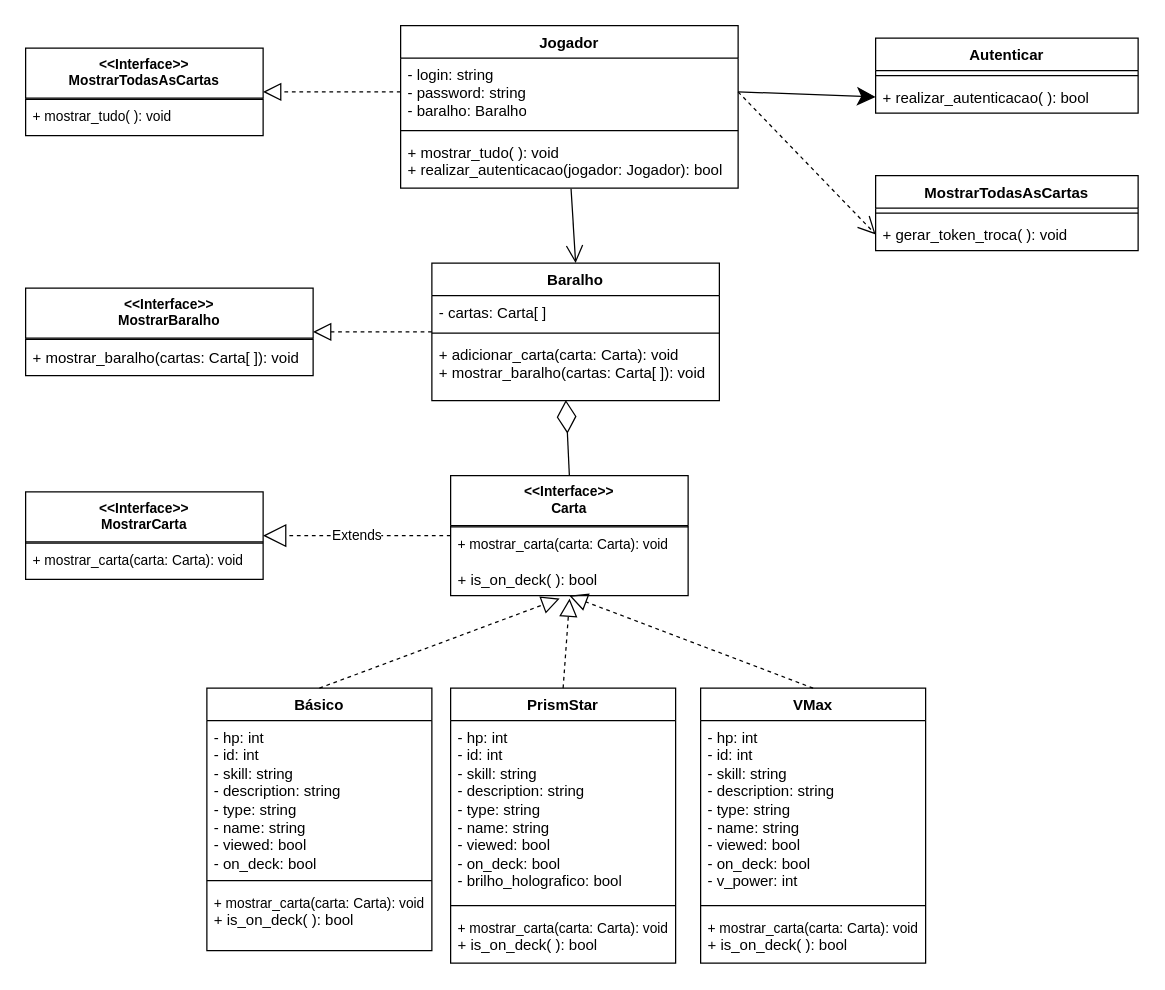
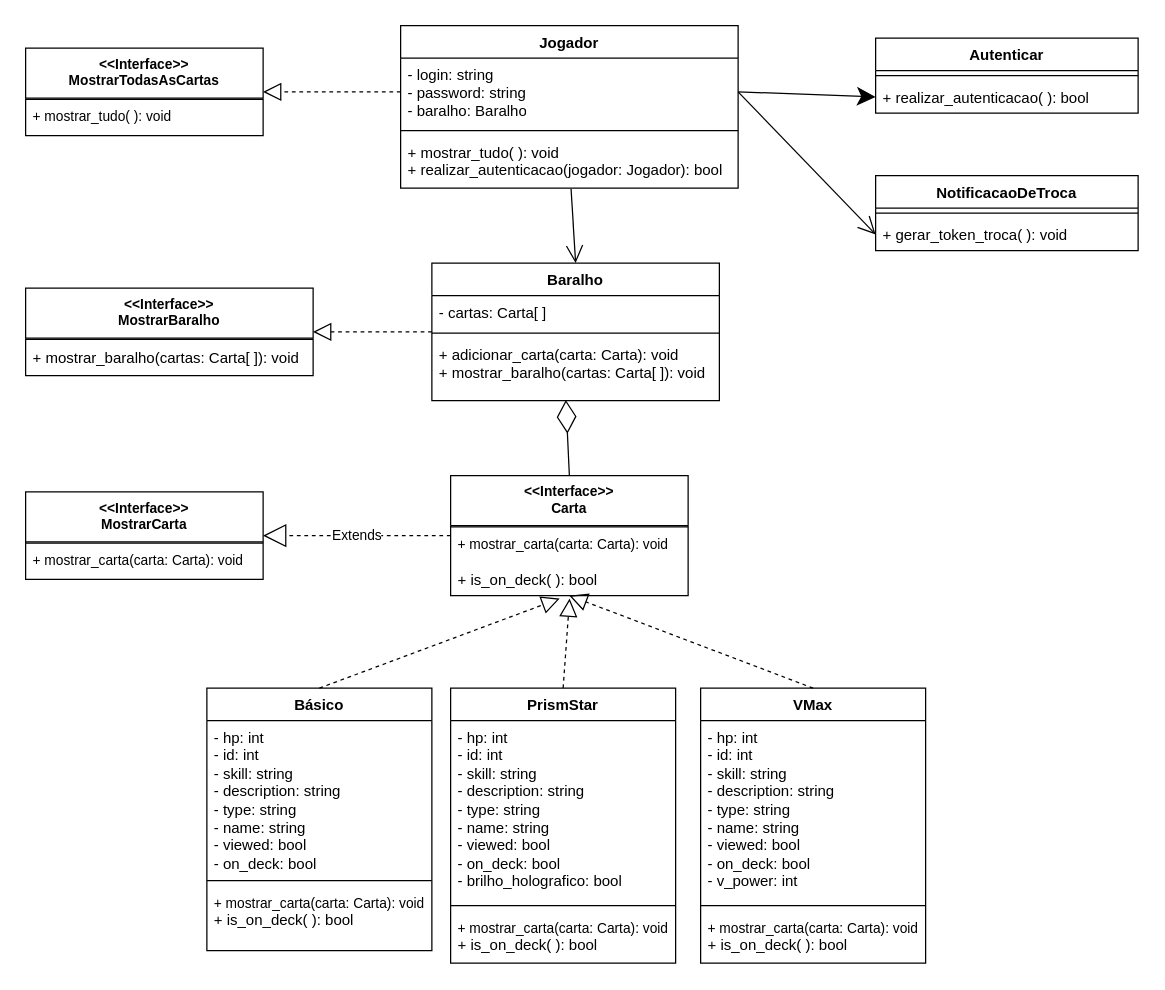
edge "- login: string - password: string - baralho: Baralho" -> "+ gerar_token_troca( ): void": style dashed -> solid
node "MostrarTodasAsCartas": label "MostrarTodasAsCartas" -> "NotificacaoDeTroca"
